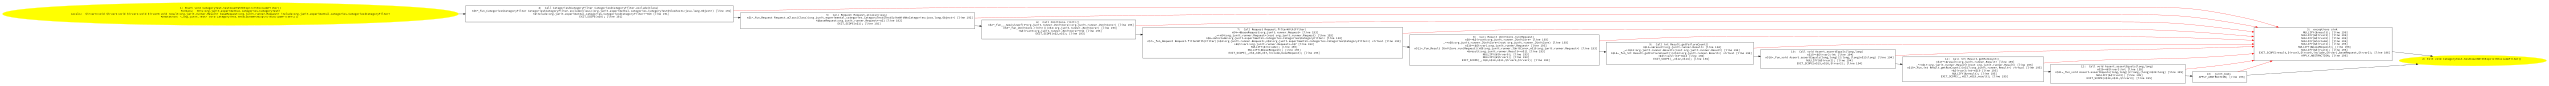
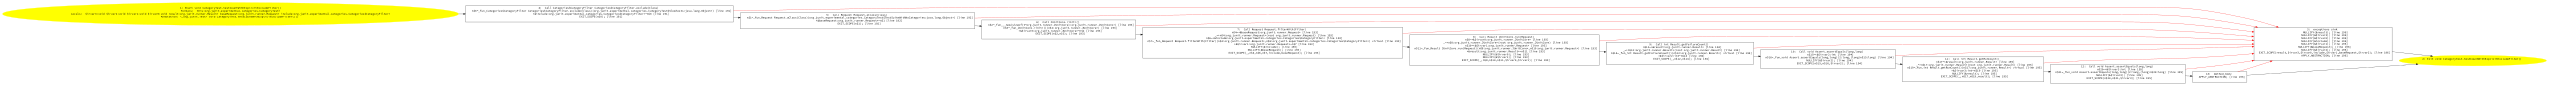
node "13:  junit_body APPLY_ABSTRACTION; [line 196]": label "13:  junit_body APPLY_ABSTRACTION; [line 196]" -> "13:  method_body APPLY_ABSTRACTION; [line 196]"
